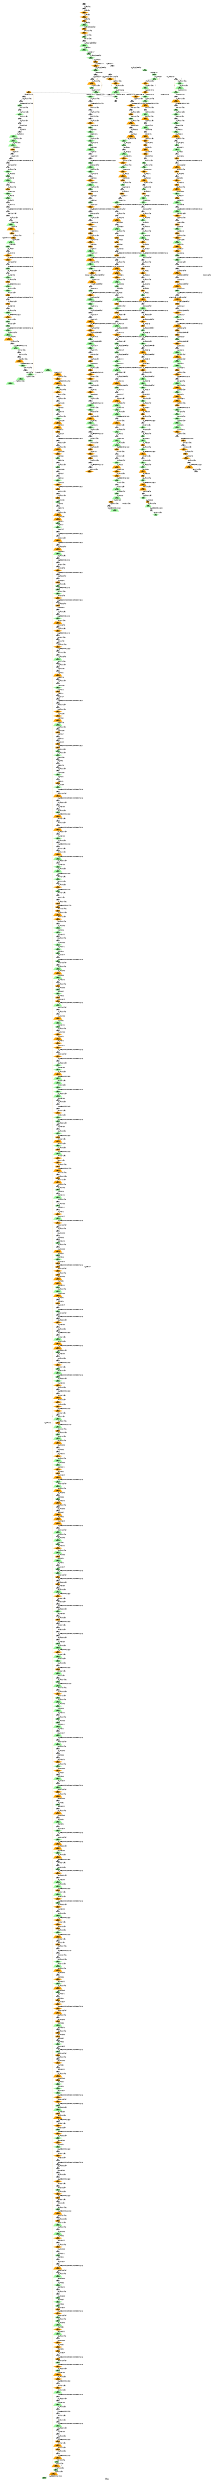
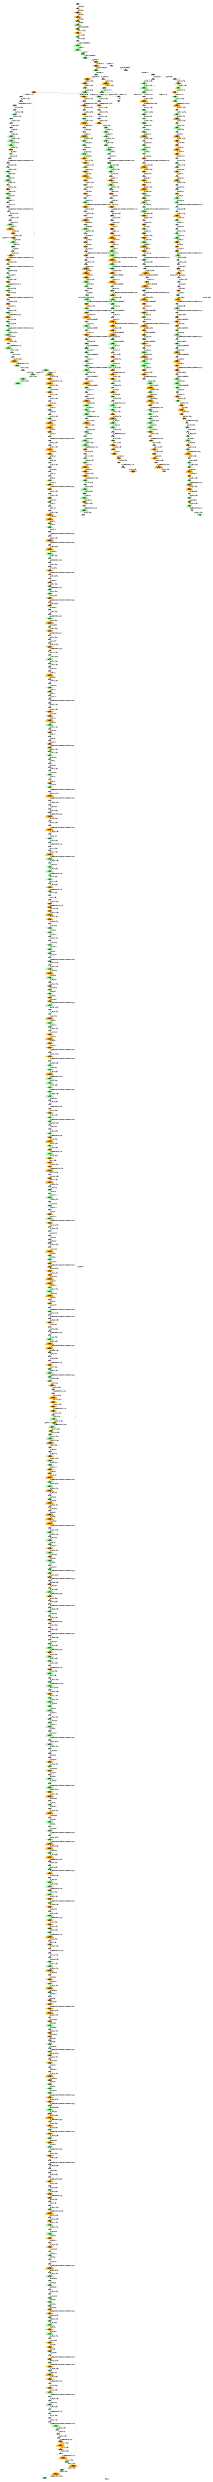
edge "N69490 (rp:196, ep:200)" -> "N69487 (rp:199, ep:203)": now "N69490 (rp:196, ep:200)" -> "N69491 (rp:195, ep:199)"
